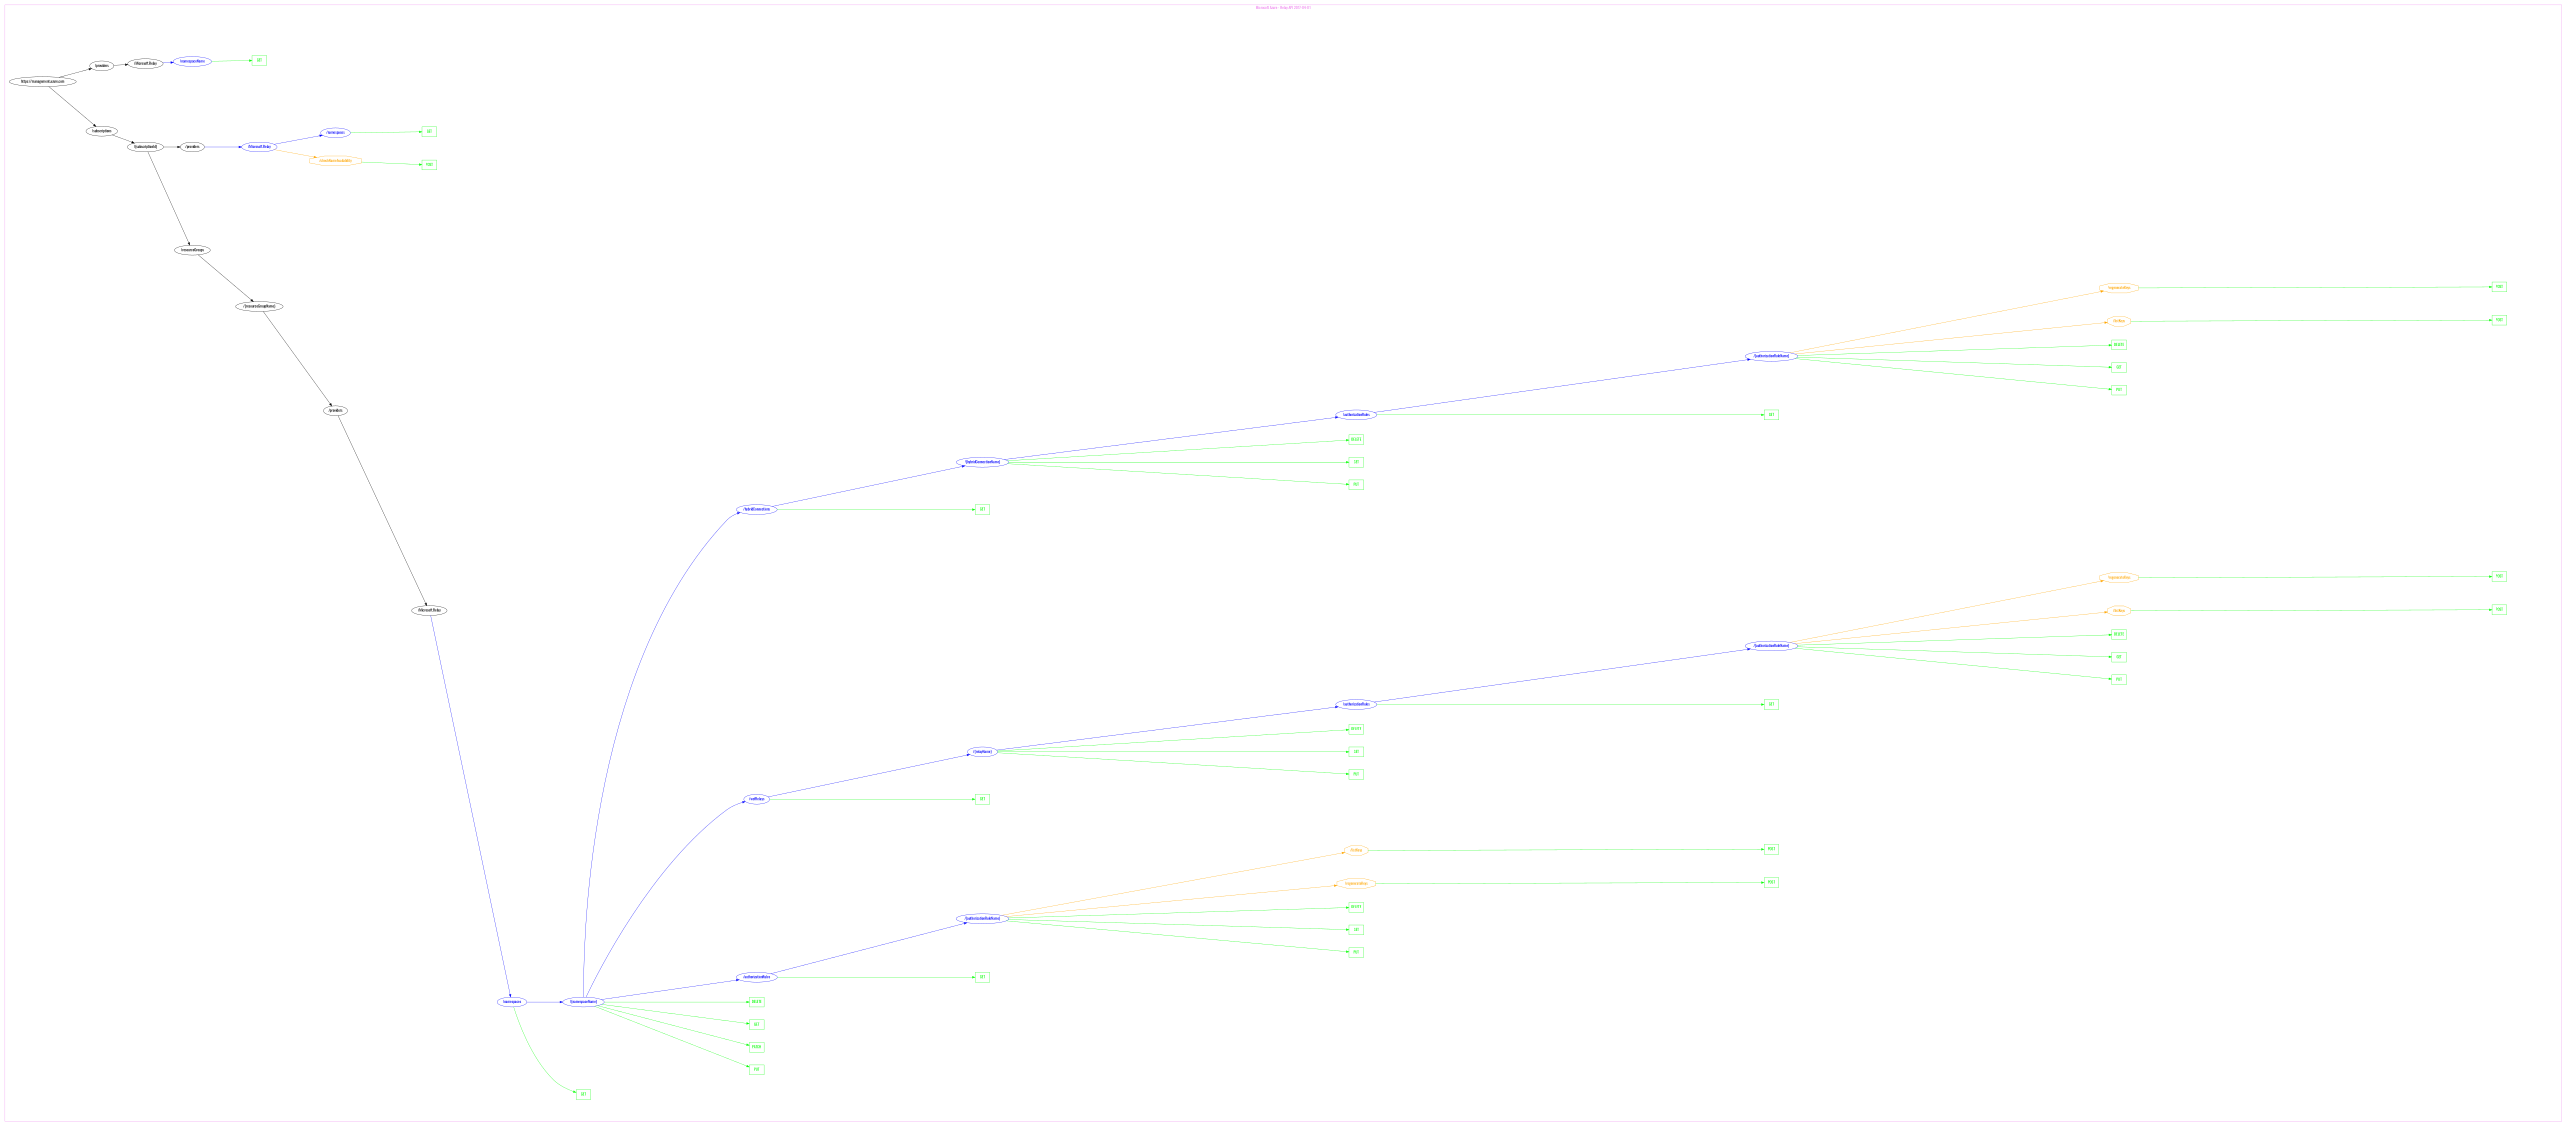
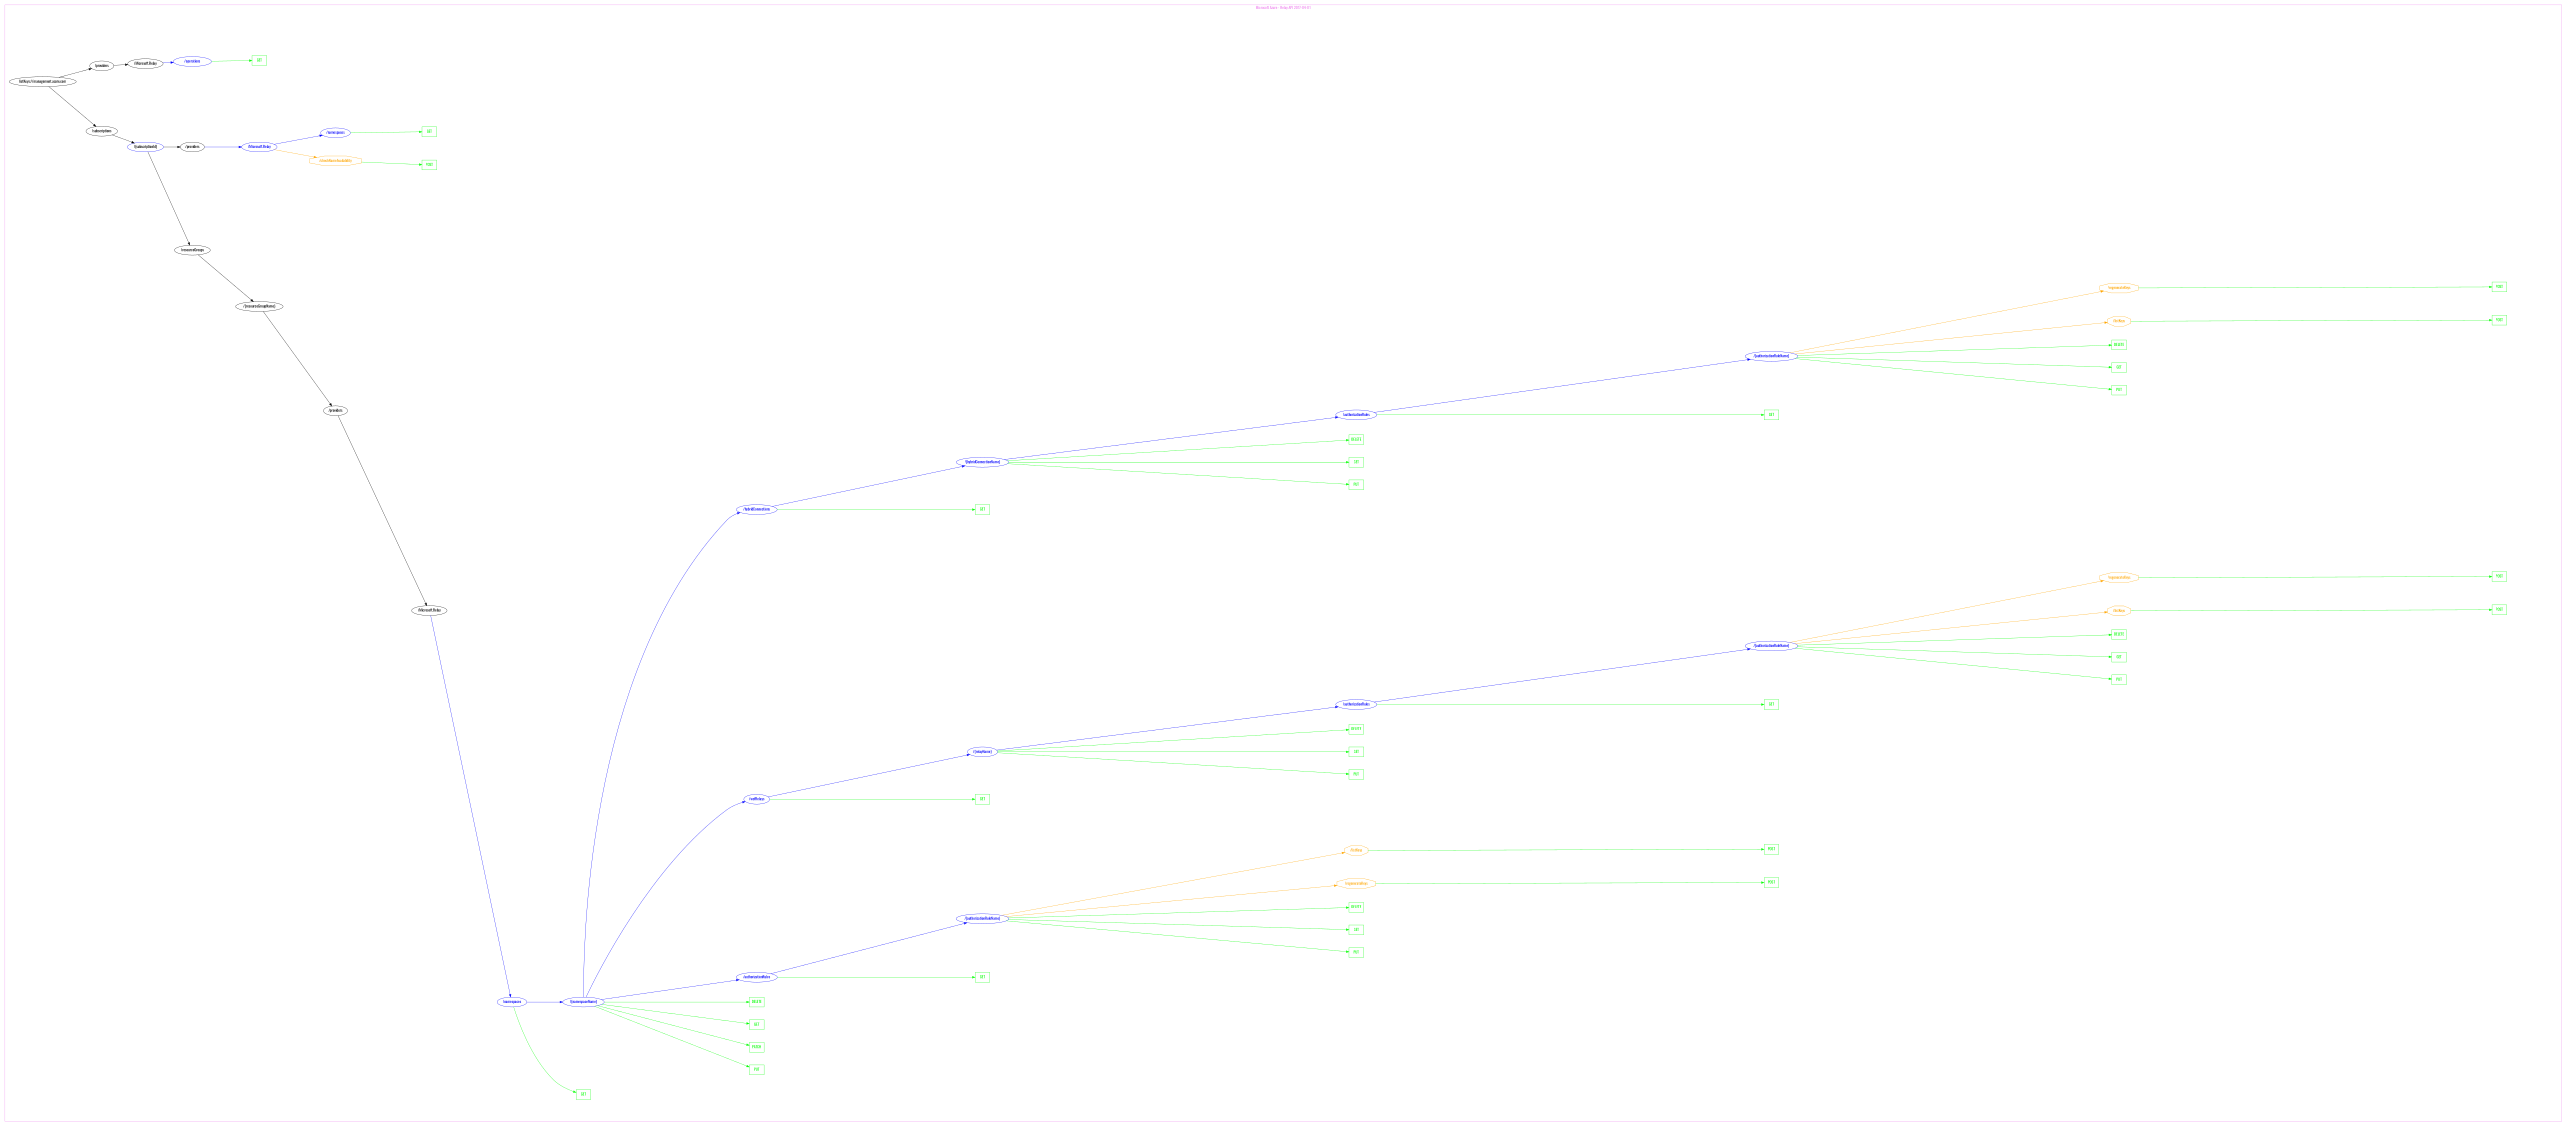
node "/namespaceName": label "/namespaceName" -> "/operations"
node "https://management.azure.com": label "https://management.azure.com" -> "listKeys://management.azure.com"
node "/{subscriptionId}": color black -> blue
